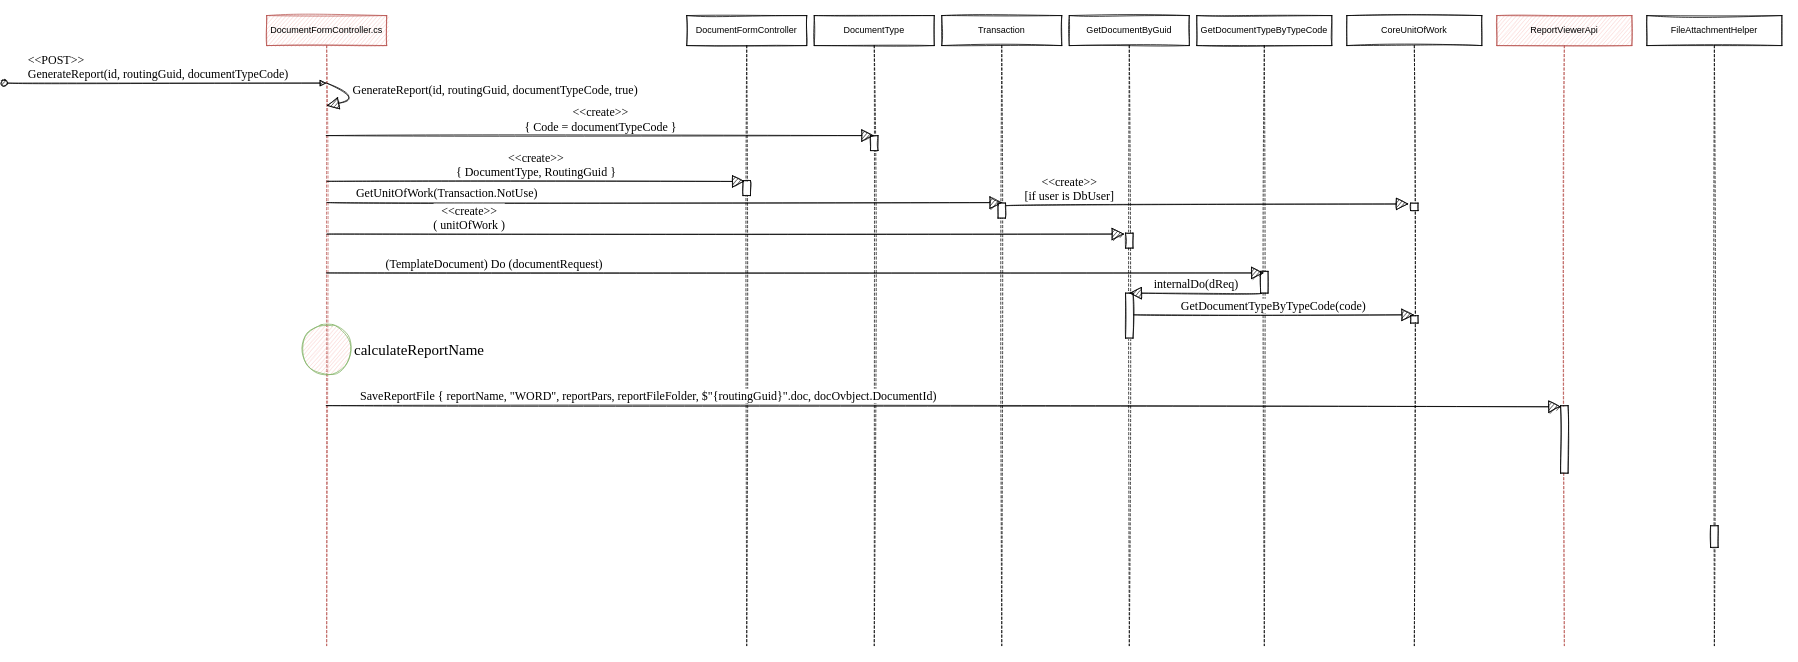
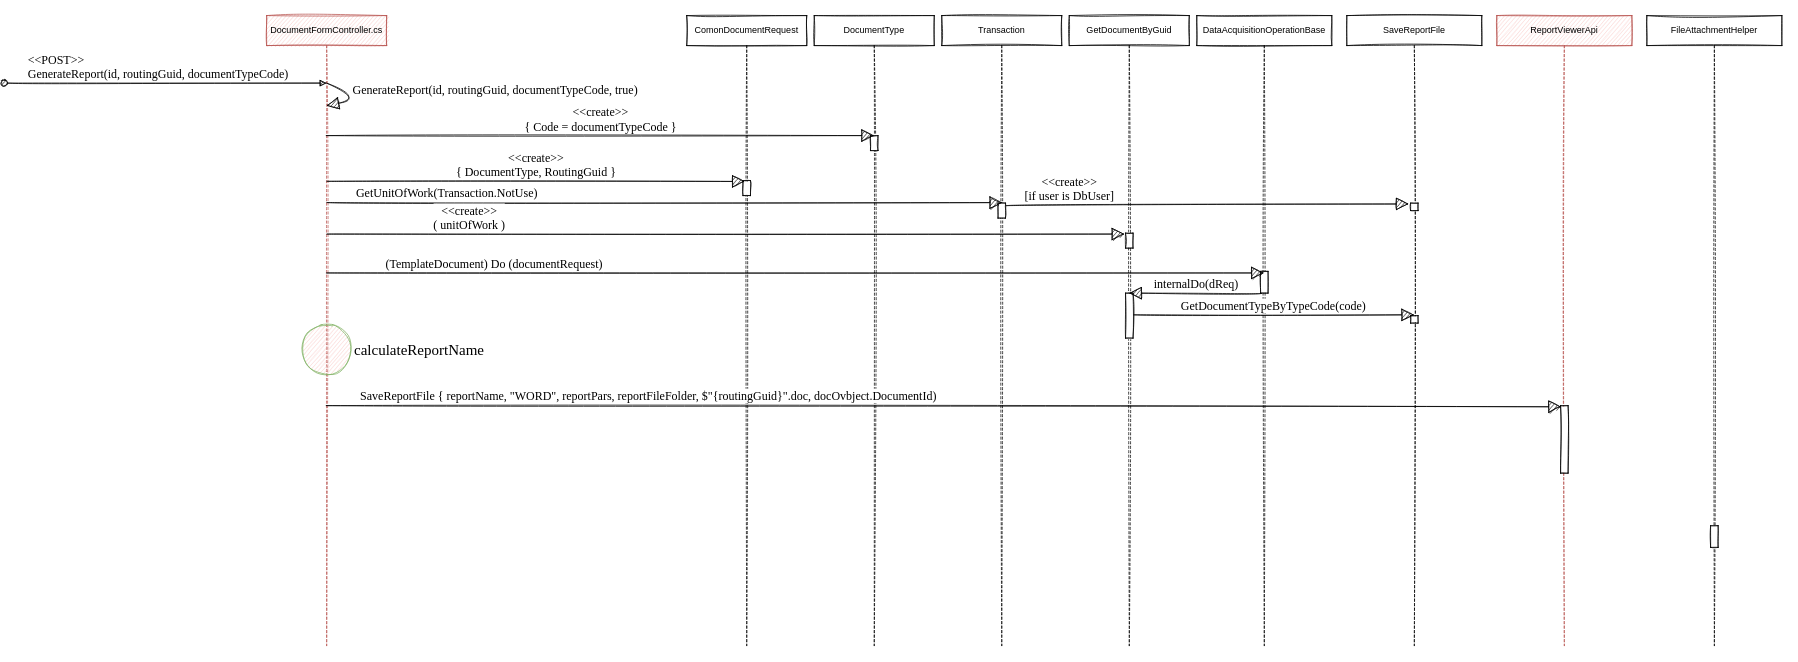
node "DocumentFormController": label "DocumentFormController" -> "ComonDocumentRequest"
node "GetDocumentTypeByTypeCode": label "GetDocumentTypeByTypeCode" -> "DataAcquisitionOperationBase"
node "CoreUnitOfWork": label "CoreUnitOfWork" -> "SaveReportFile"
